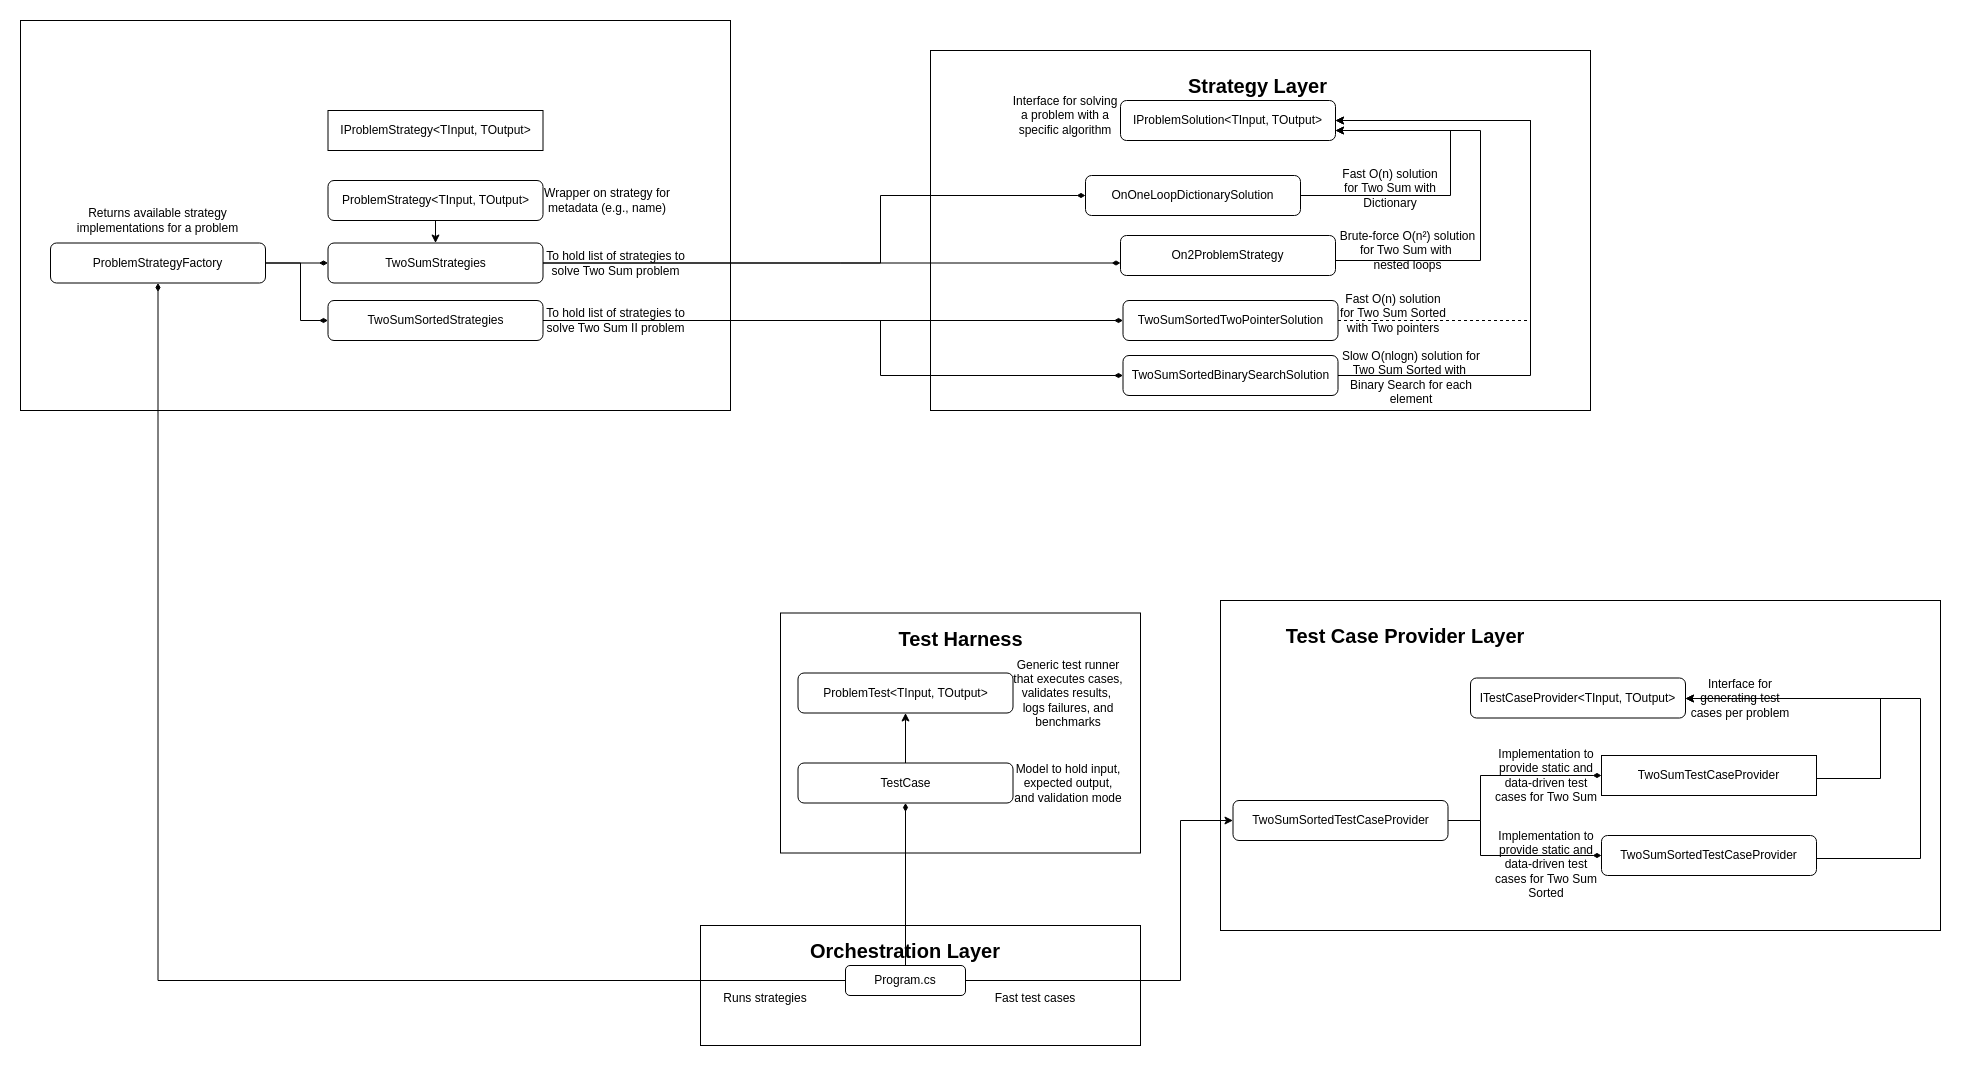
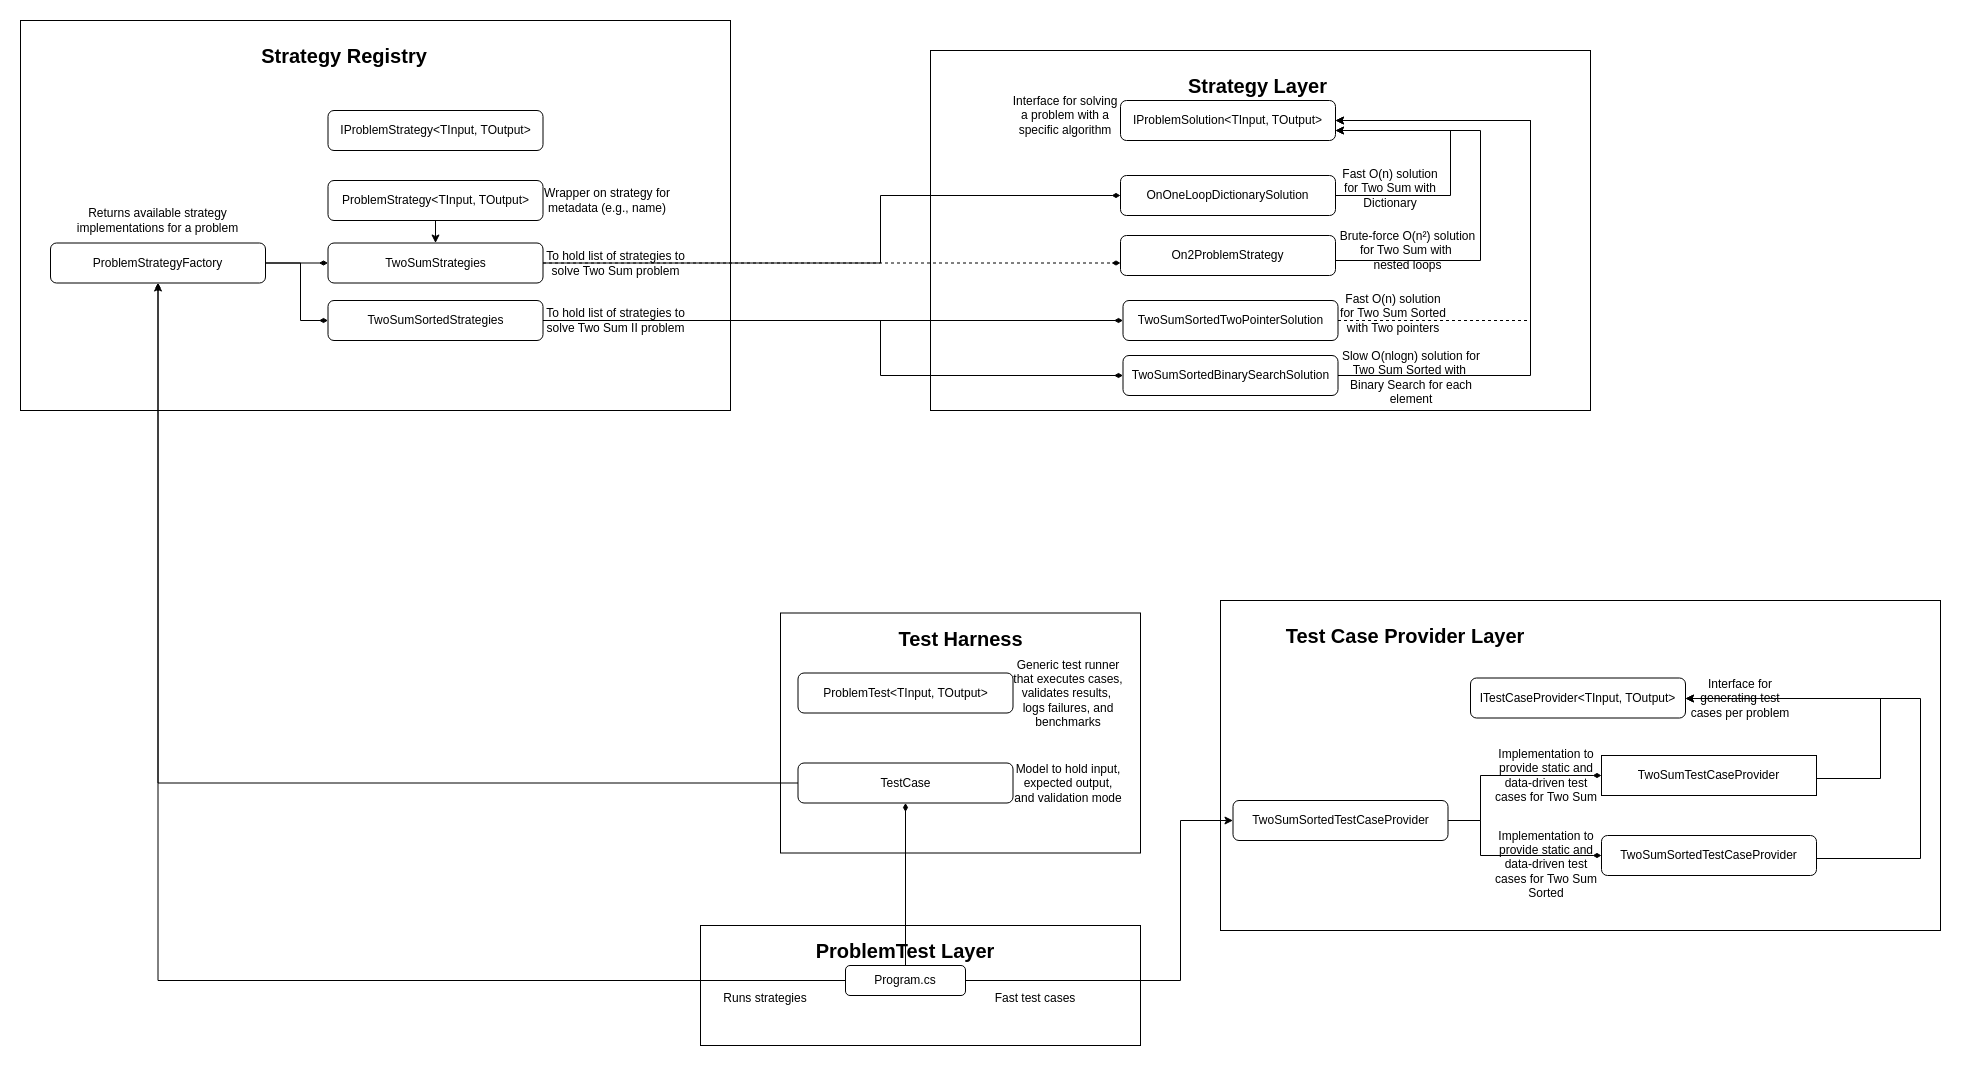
node "Strategy Registry": added
node "IProblemStrategy<TInput, TOutput>": shape rectangle -> rounded rectangle
node "OnOneLoopDictionarySolution": moved (1193, 196) -> (1228, 196)
edge "TwoSumStrategies" -> "On2ProblemStrategy": style solid -> dashed
edge "TestCase" -> "ProblemTest<TInput, TOutput>": now "TestCase" -> "ProblemStrategyFactory"
node "Orchestration Layer": label "Orchestration Layer" -> "ProblemTest Layer"
